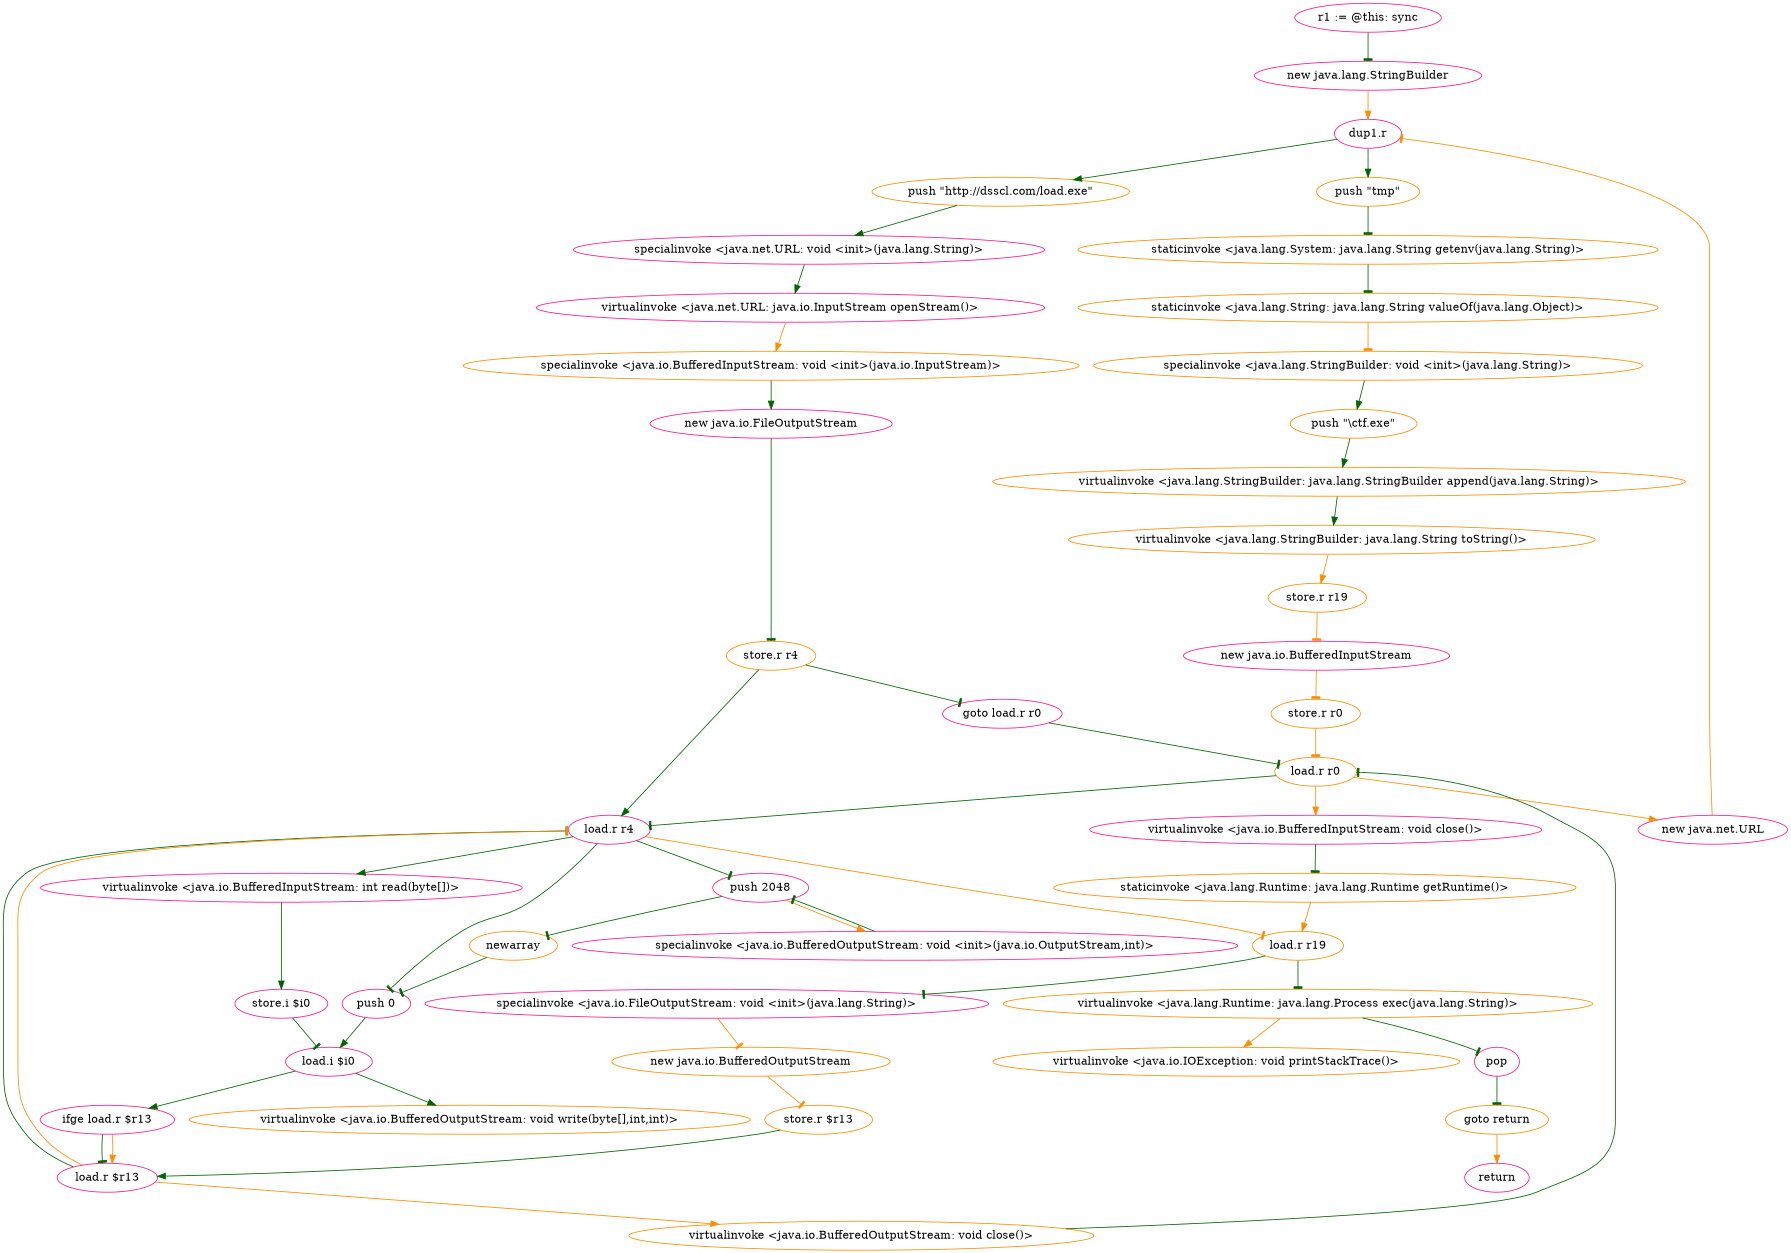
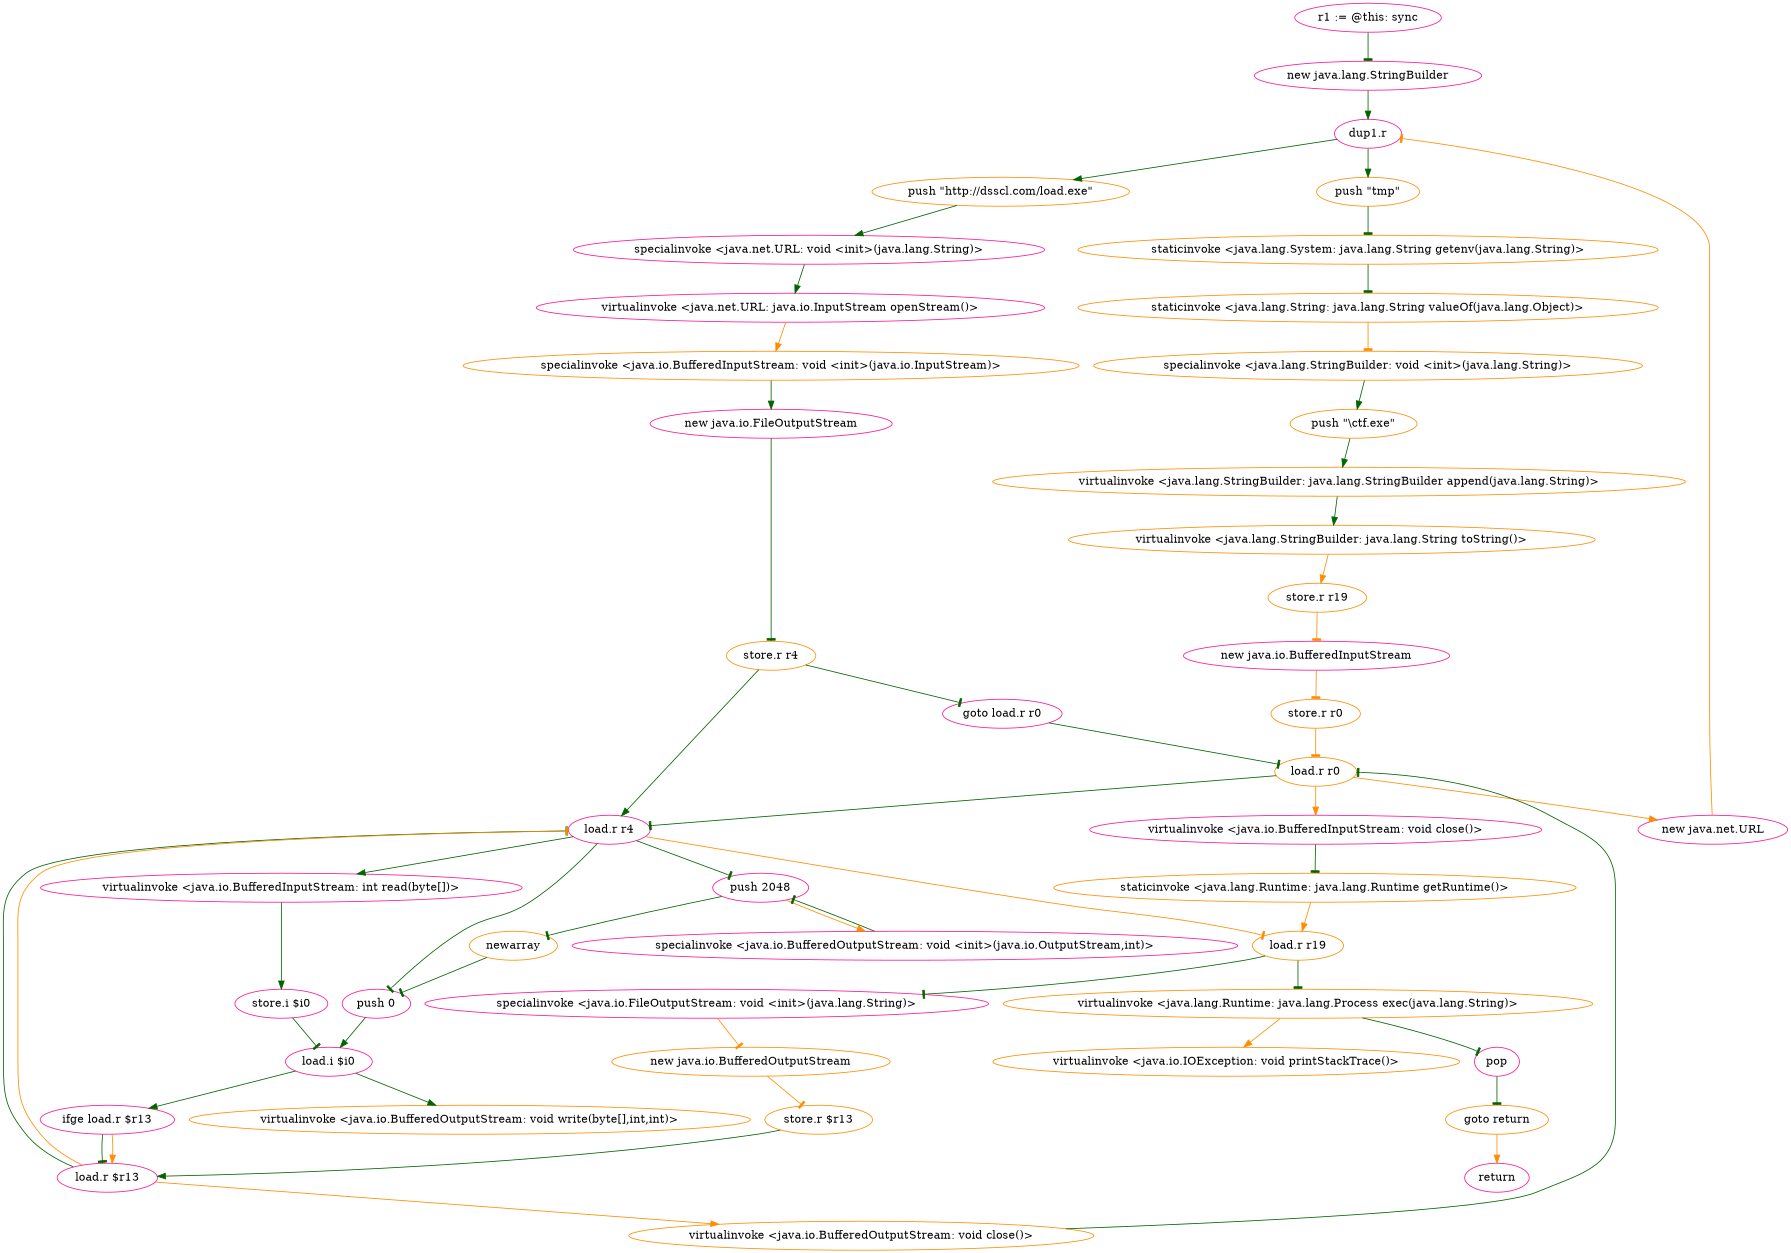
edge "new java.lang.StringBuilder" -> "dup1.r": color darkorange -> darkgreen
